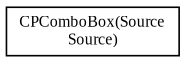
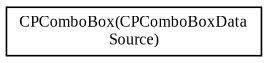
node "CPComboBox(Source Source)": label "CPComboBox(Source Source)" -> "CPComboBox(CPComboBoxData Source)"
